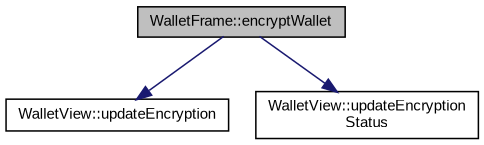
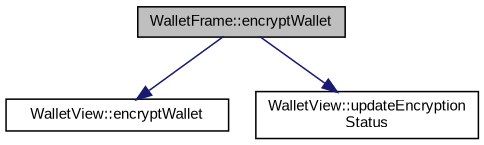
node "WalletView::updateEncryption": label "WalletView::updateEncryption" -> "WalletView::encryptWallet"
